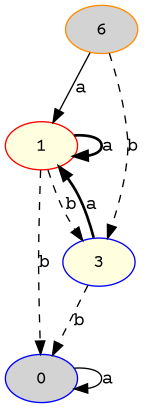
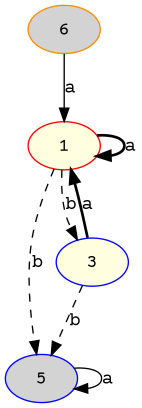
edge "6" -> "3": removed, label "b"
node "0": label "0" -> "5"
